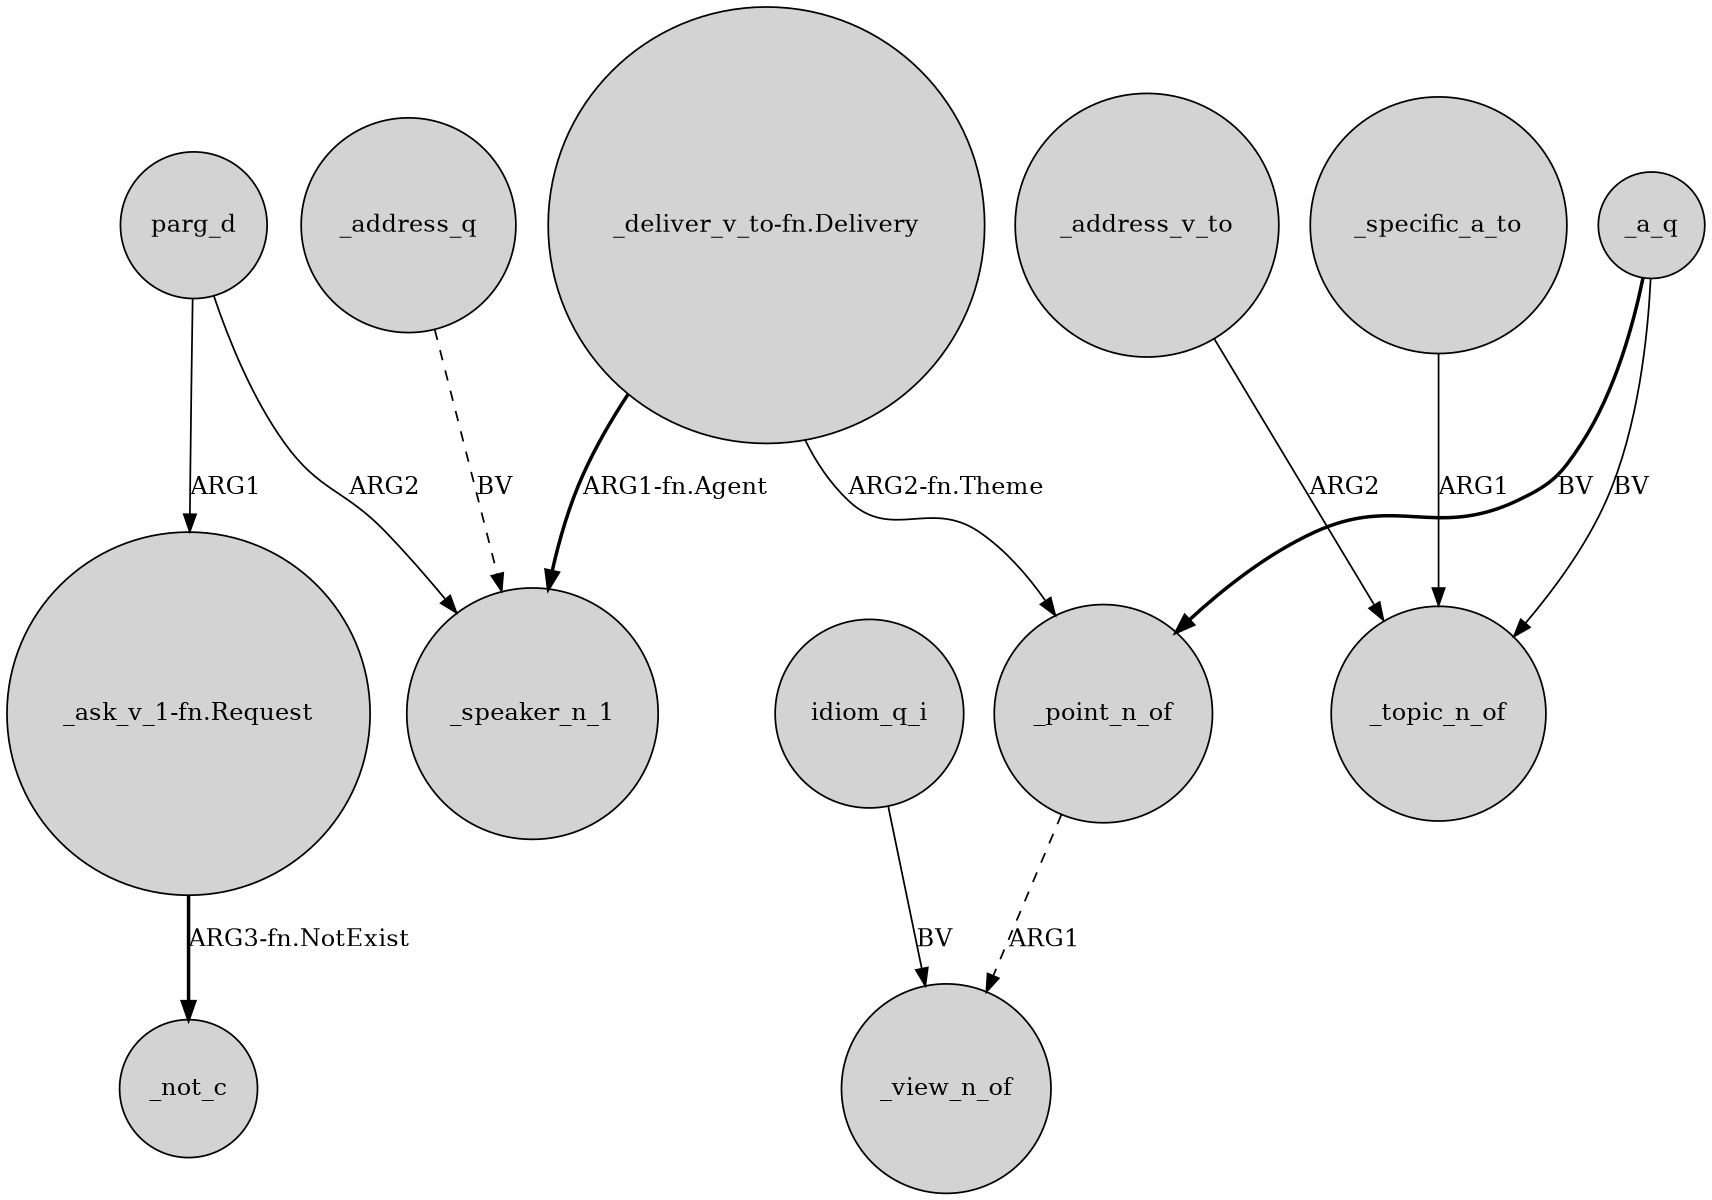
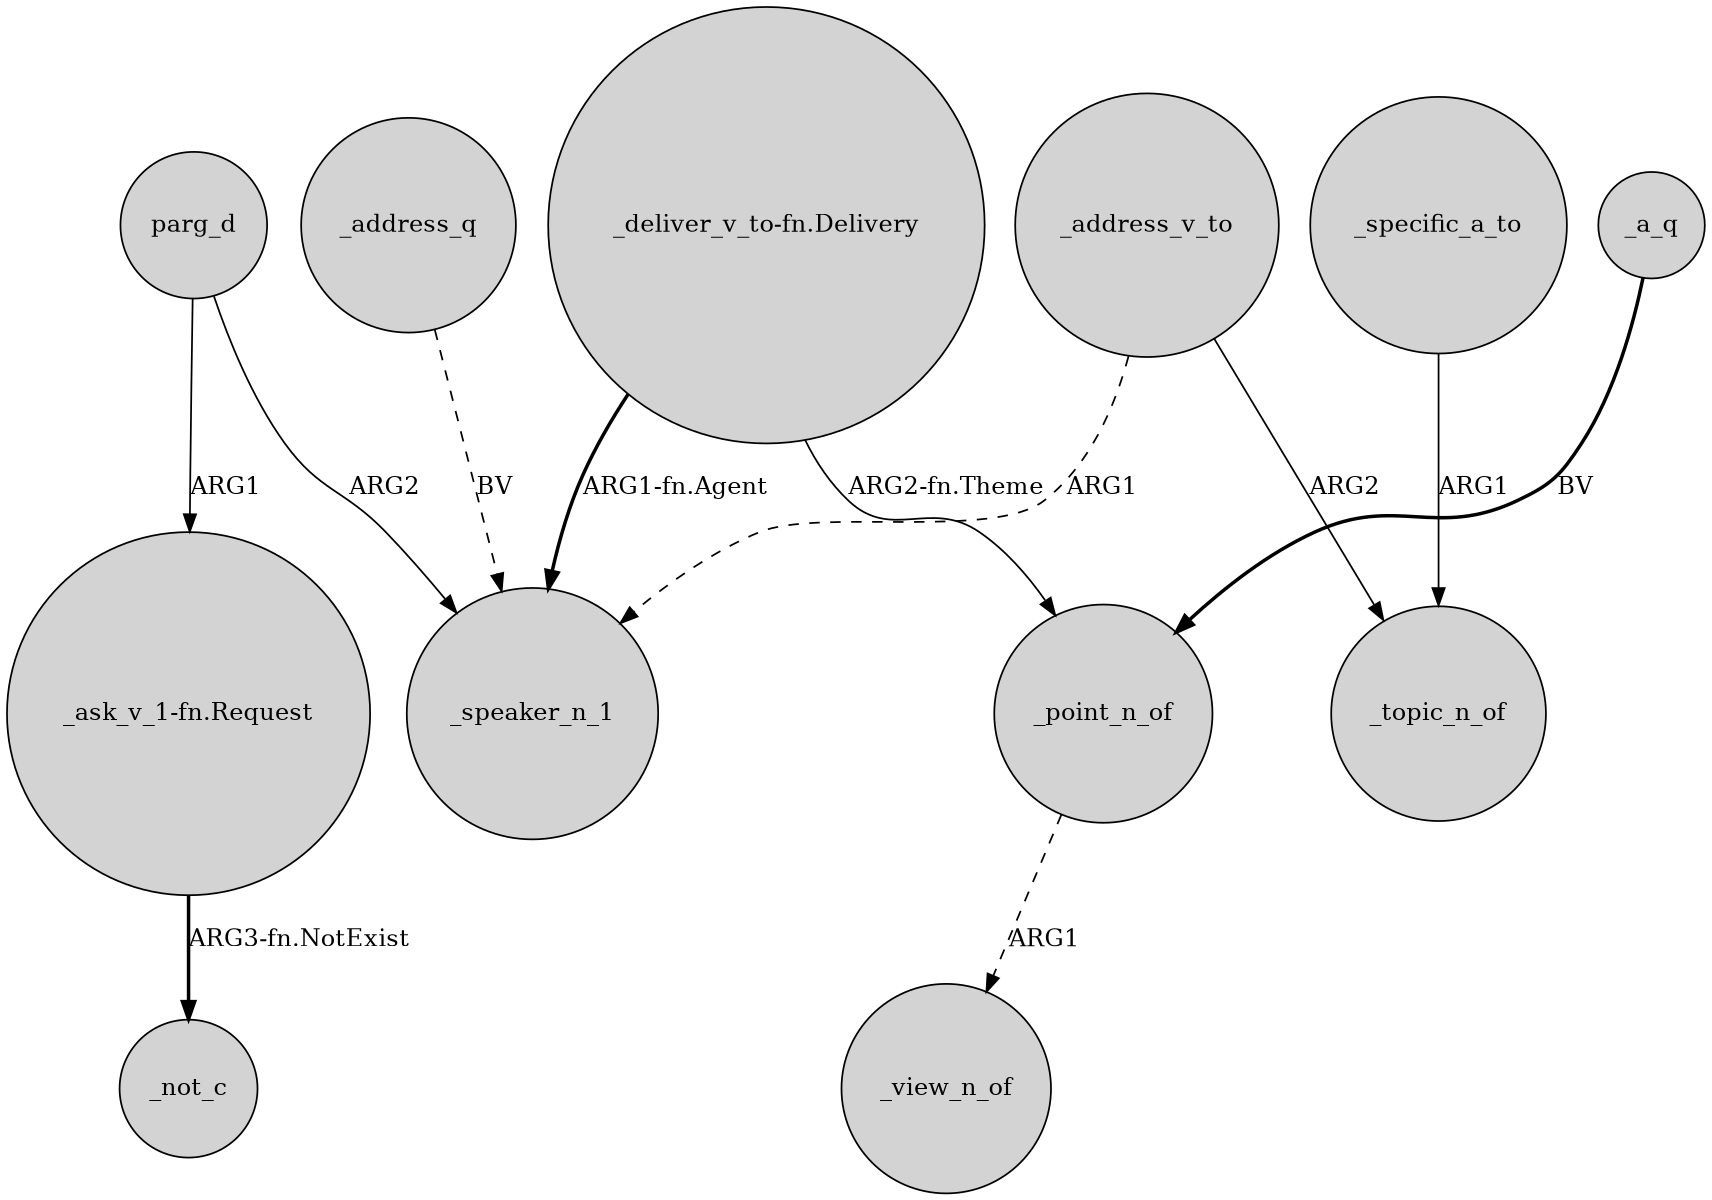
edge "_a_q" -> "_topic_n_of": removed, label "BV"
edge "_address_v_to" -> "_speaker_n_1": added, label "ARG1"
node "idiom_q_i": removed
